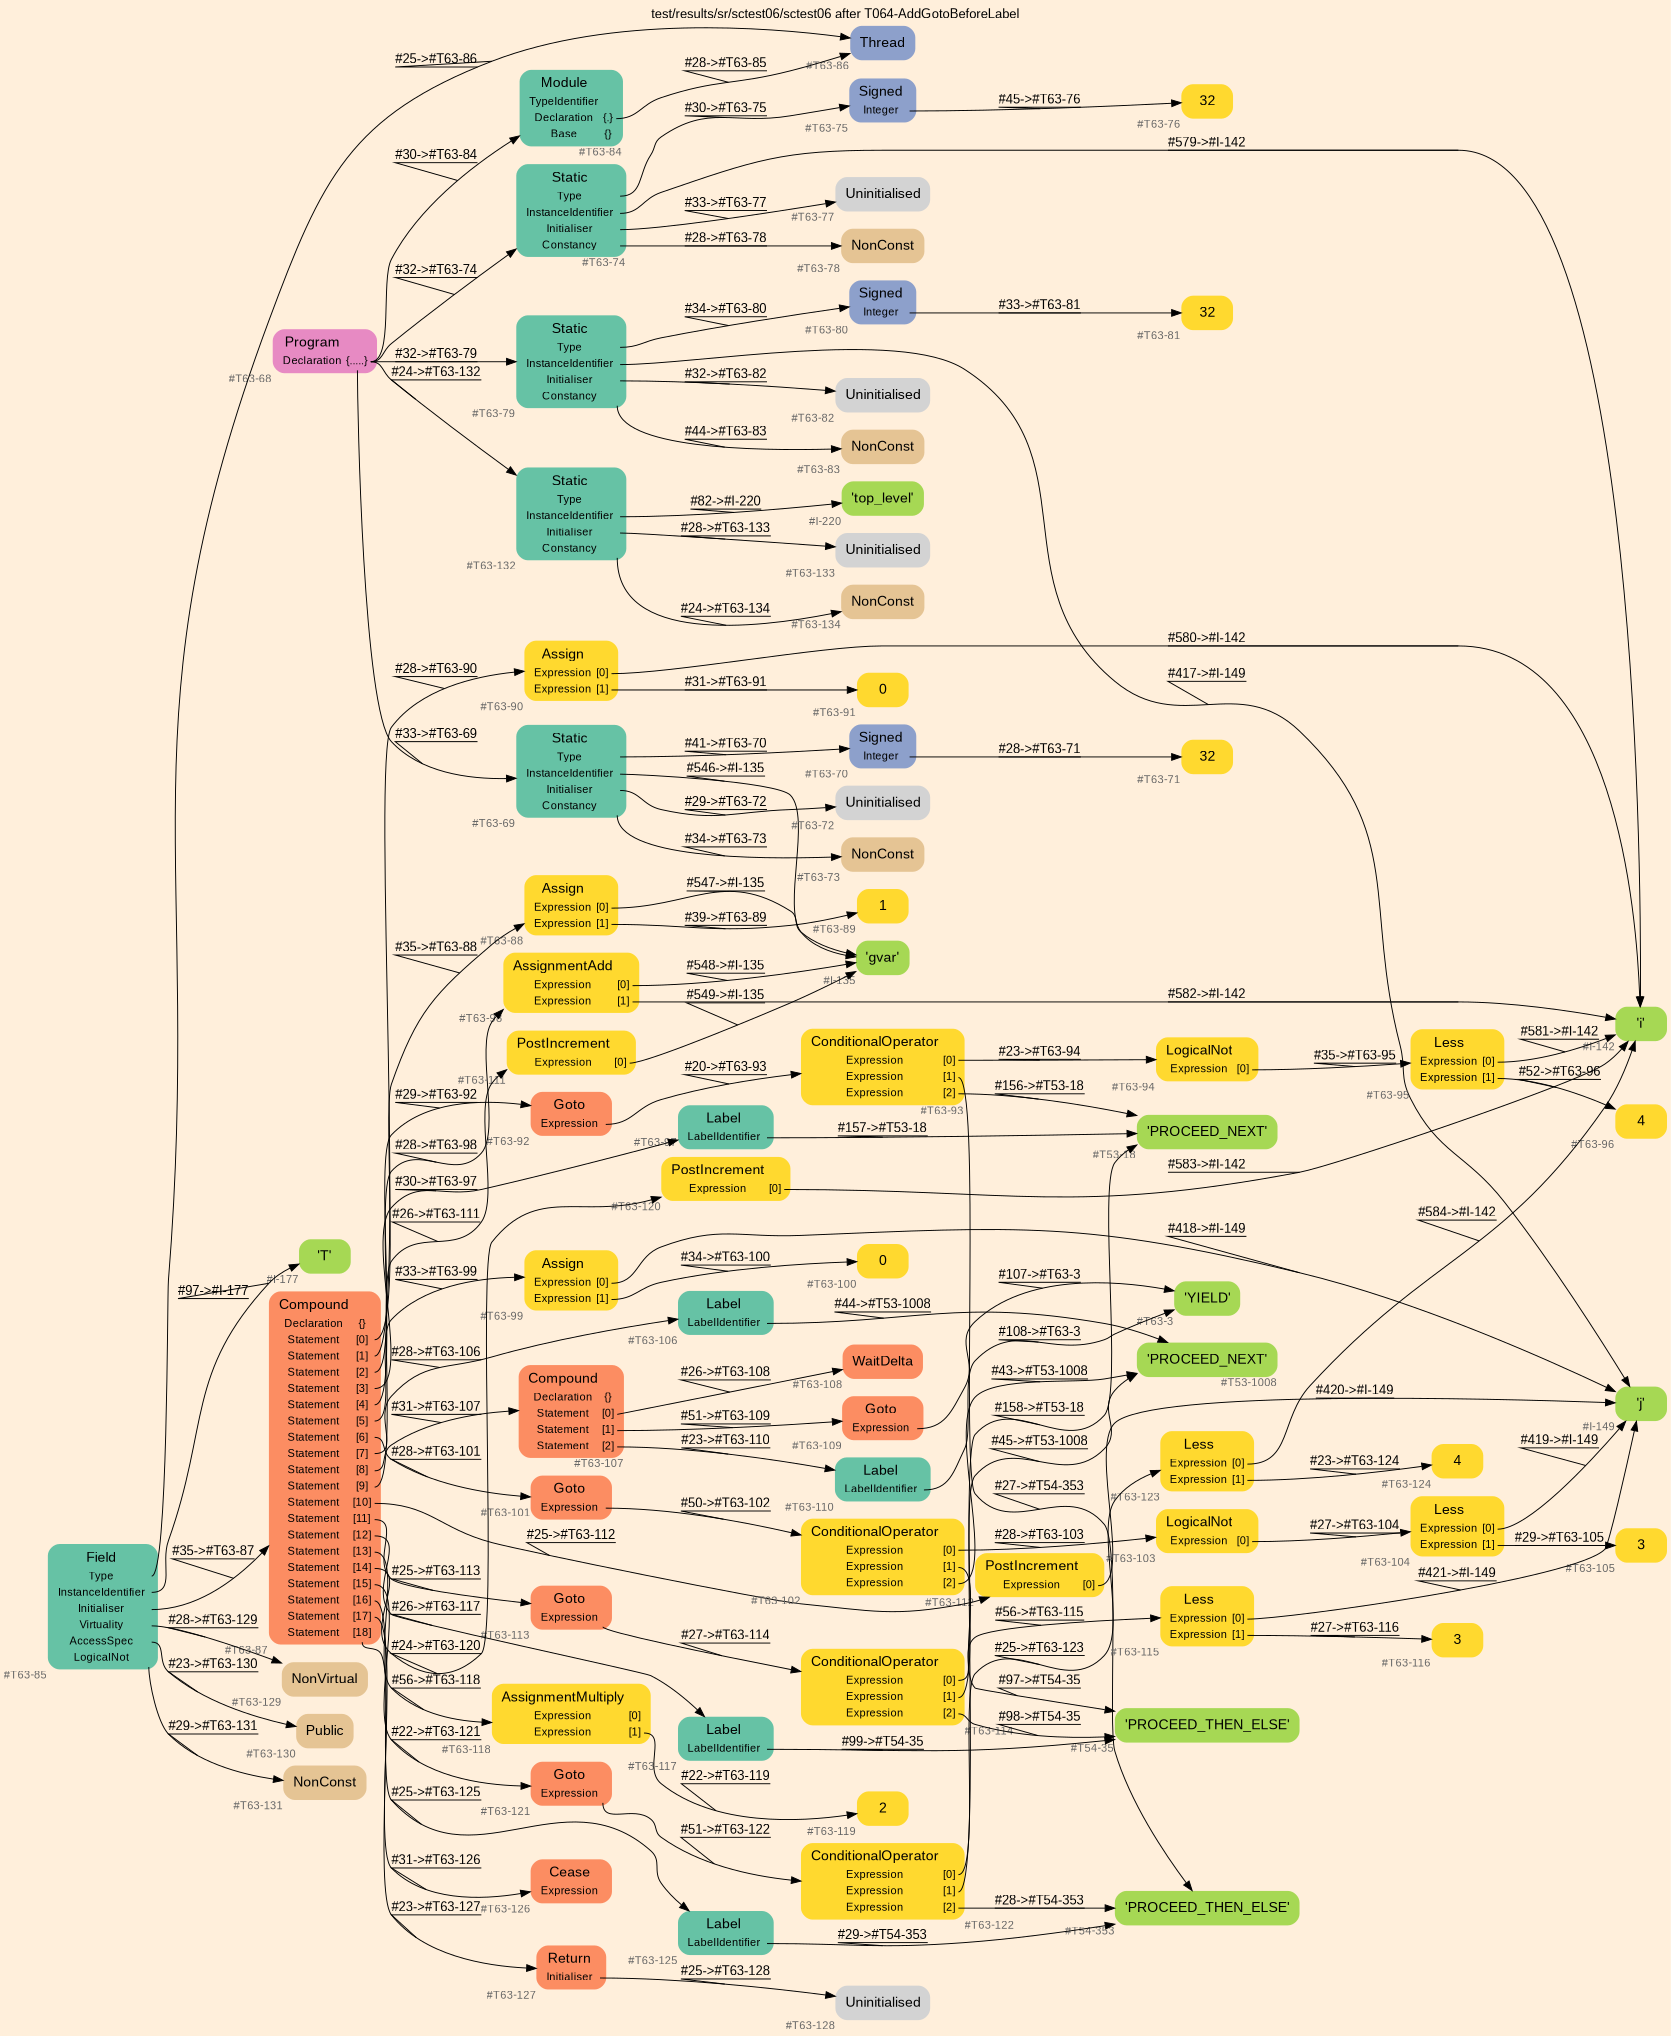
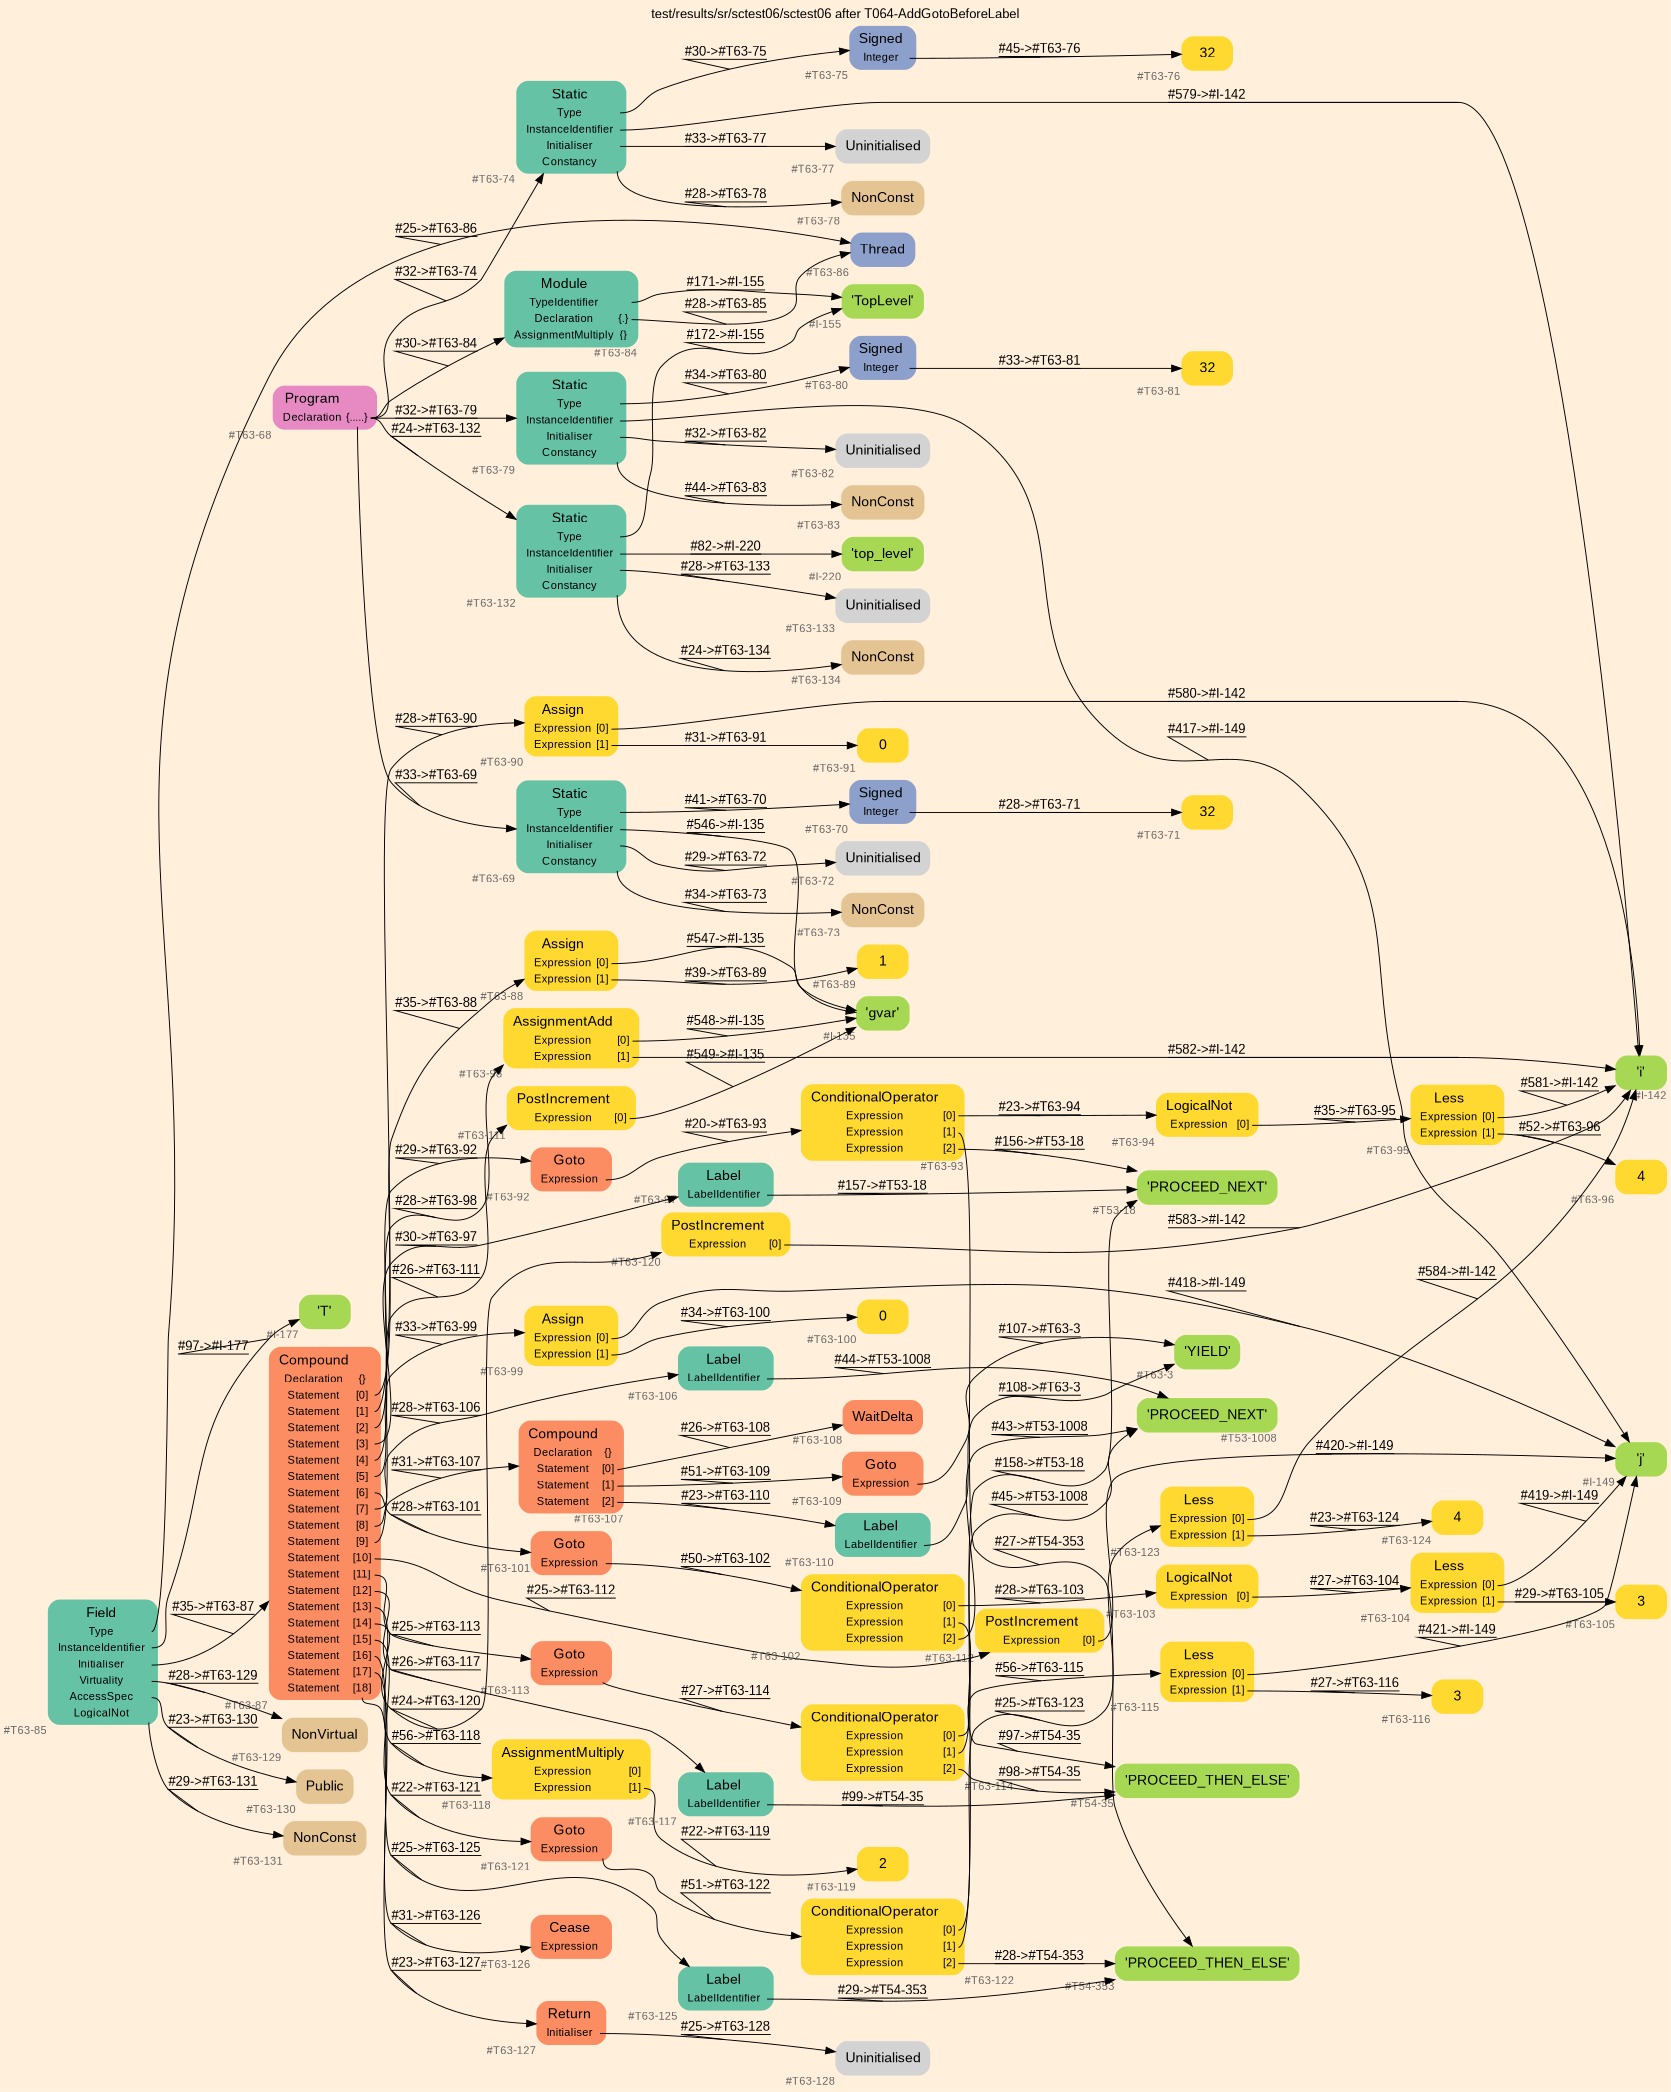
node "Module": text "Base" -> "AssignmentMultiply"
node "'TopLevel'": added
